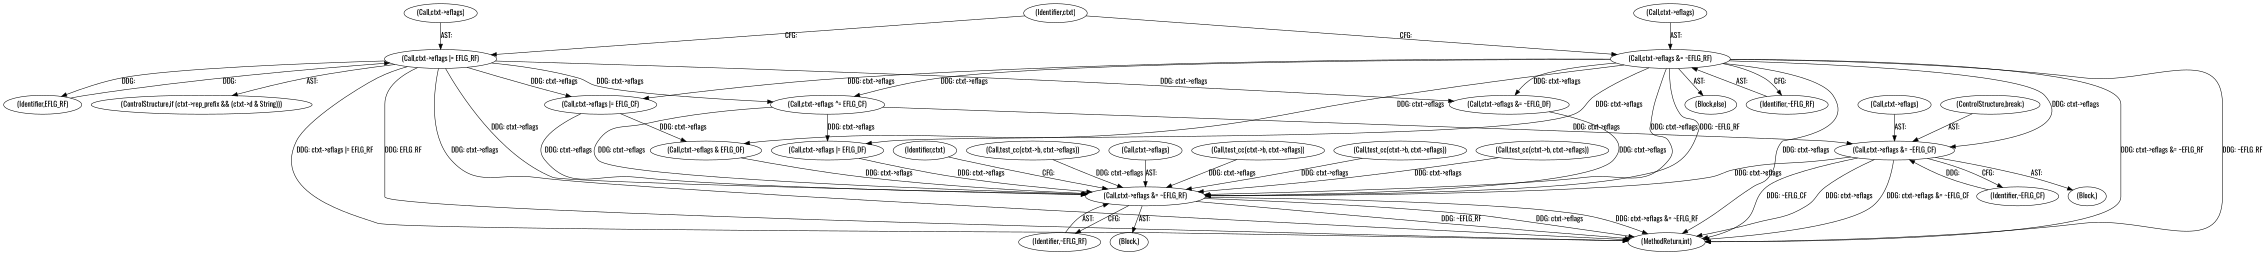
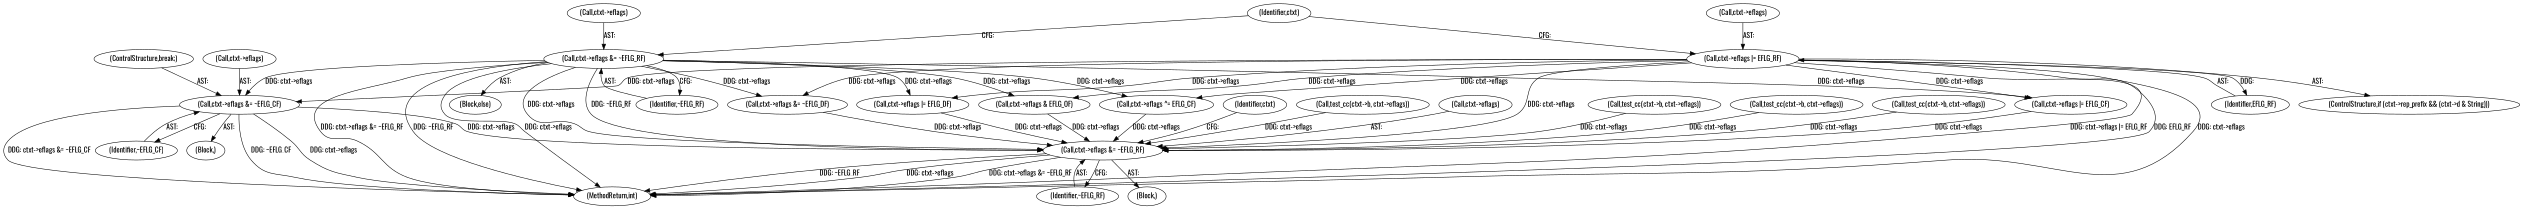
edge "(Identifier,EFLG_RF)" -> "(Call,ctxt->eflags |= EFLG_RF)": label "DDG: " -> "AST: "
edge "(Call,ctxt->eflags ^= EFLG_CF)" -> "(Call,ctxt->eflags &= ~EFLG_CF)": now "(Call,ctxt->eflags |= EFLG_RF)" -> "(Call,ctxt->eflags &= ~EFLG_CF)"
edge "(Call,ctxt->eflags ^= EFLG_CF)" -> "(Call,ctxt->eflags |= EFLG_DF)": now "(Call,ctxt->eflags |= EFLG_RF)" -> "(Call,ctxt->eflags |= EFLG_DF)"
edge "(Call,ctxt->eflags |= EFLG_CF)" -> "(Call,ctxt->eflags & EFLG_OF)": now "(Call,ctxt->eflags |= EFLG_RF)" -> "(Call,ctxt->eflags & EFLG_OF)"
edge "(Identifier,~EFLG_CF)" -> "(Call,ctxt->eflags &= ~EFLG_CF)": label "DDG: " -> "AST: "
